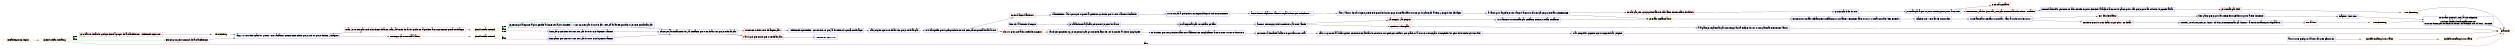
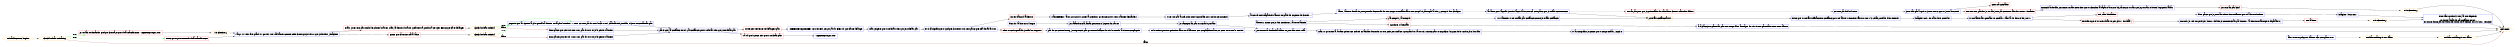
edge "je n'accepterais pas un scénario perdant" -> "aloooors, est-ce que je dois continuer? j'ai toute l'année": now "je n'accepterais pas un scénario perdant" -> "personne n'a demandé à naître. et pourtant nous voilà."
edge "Check boolean AoiDating" -> "Est-ce qu'on peut mmmmh de la Transférence?": label "false" -> "true"
